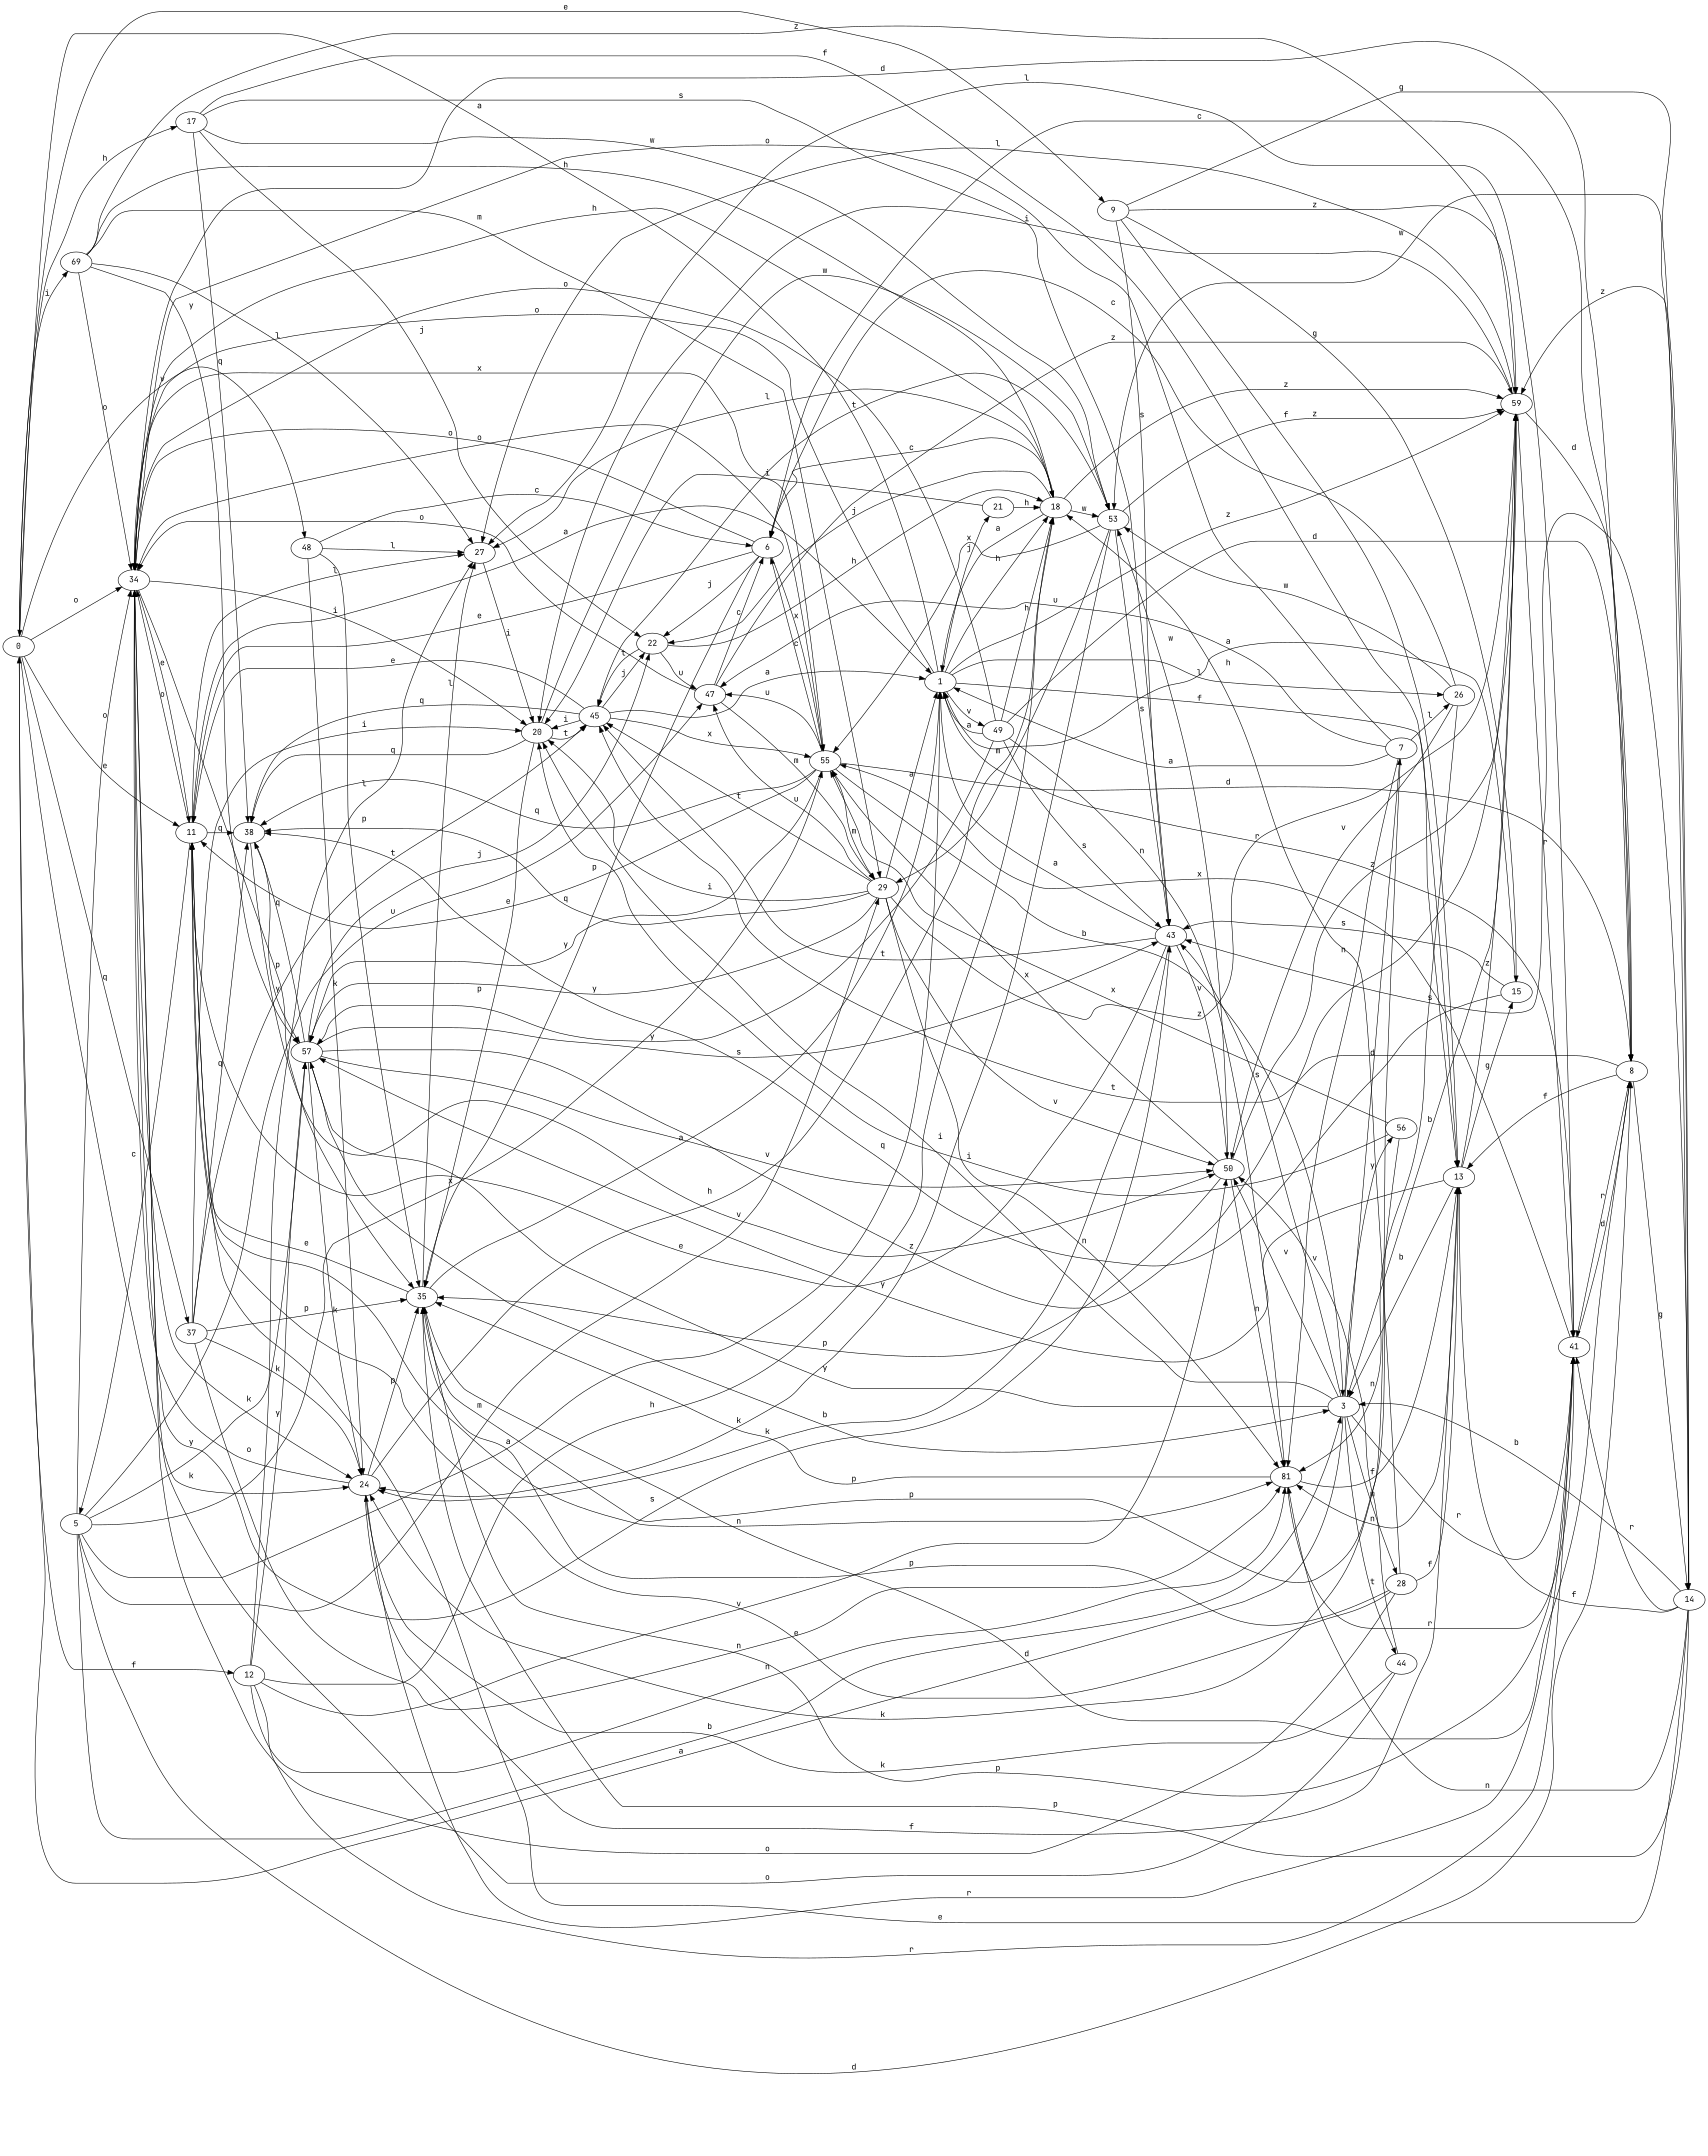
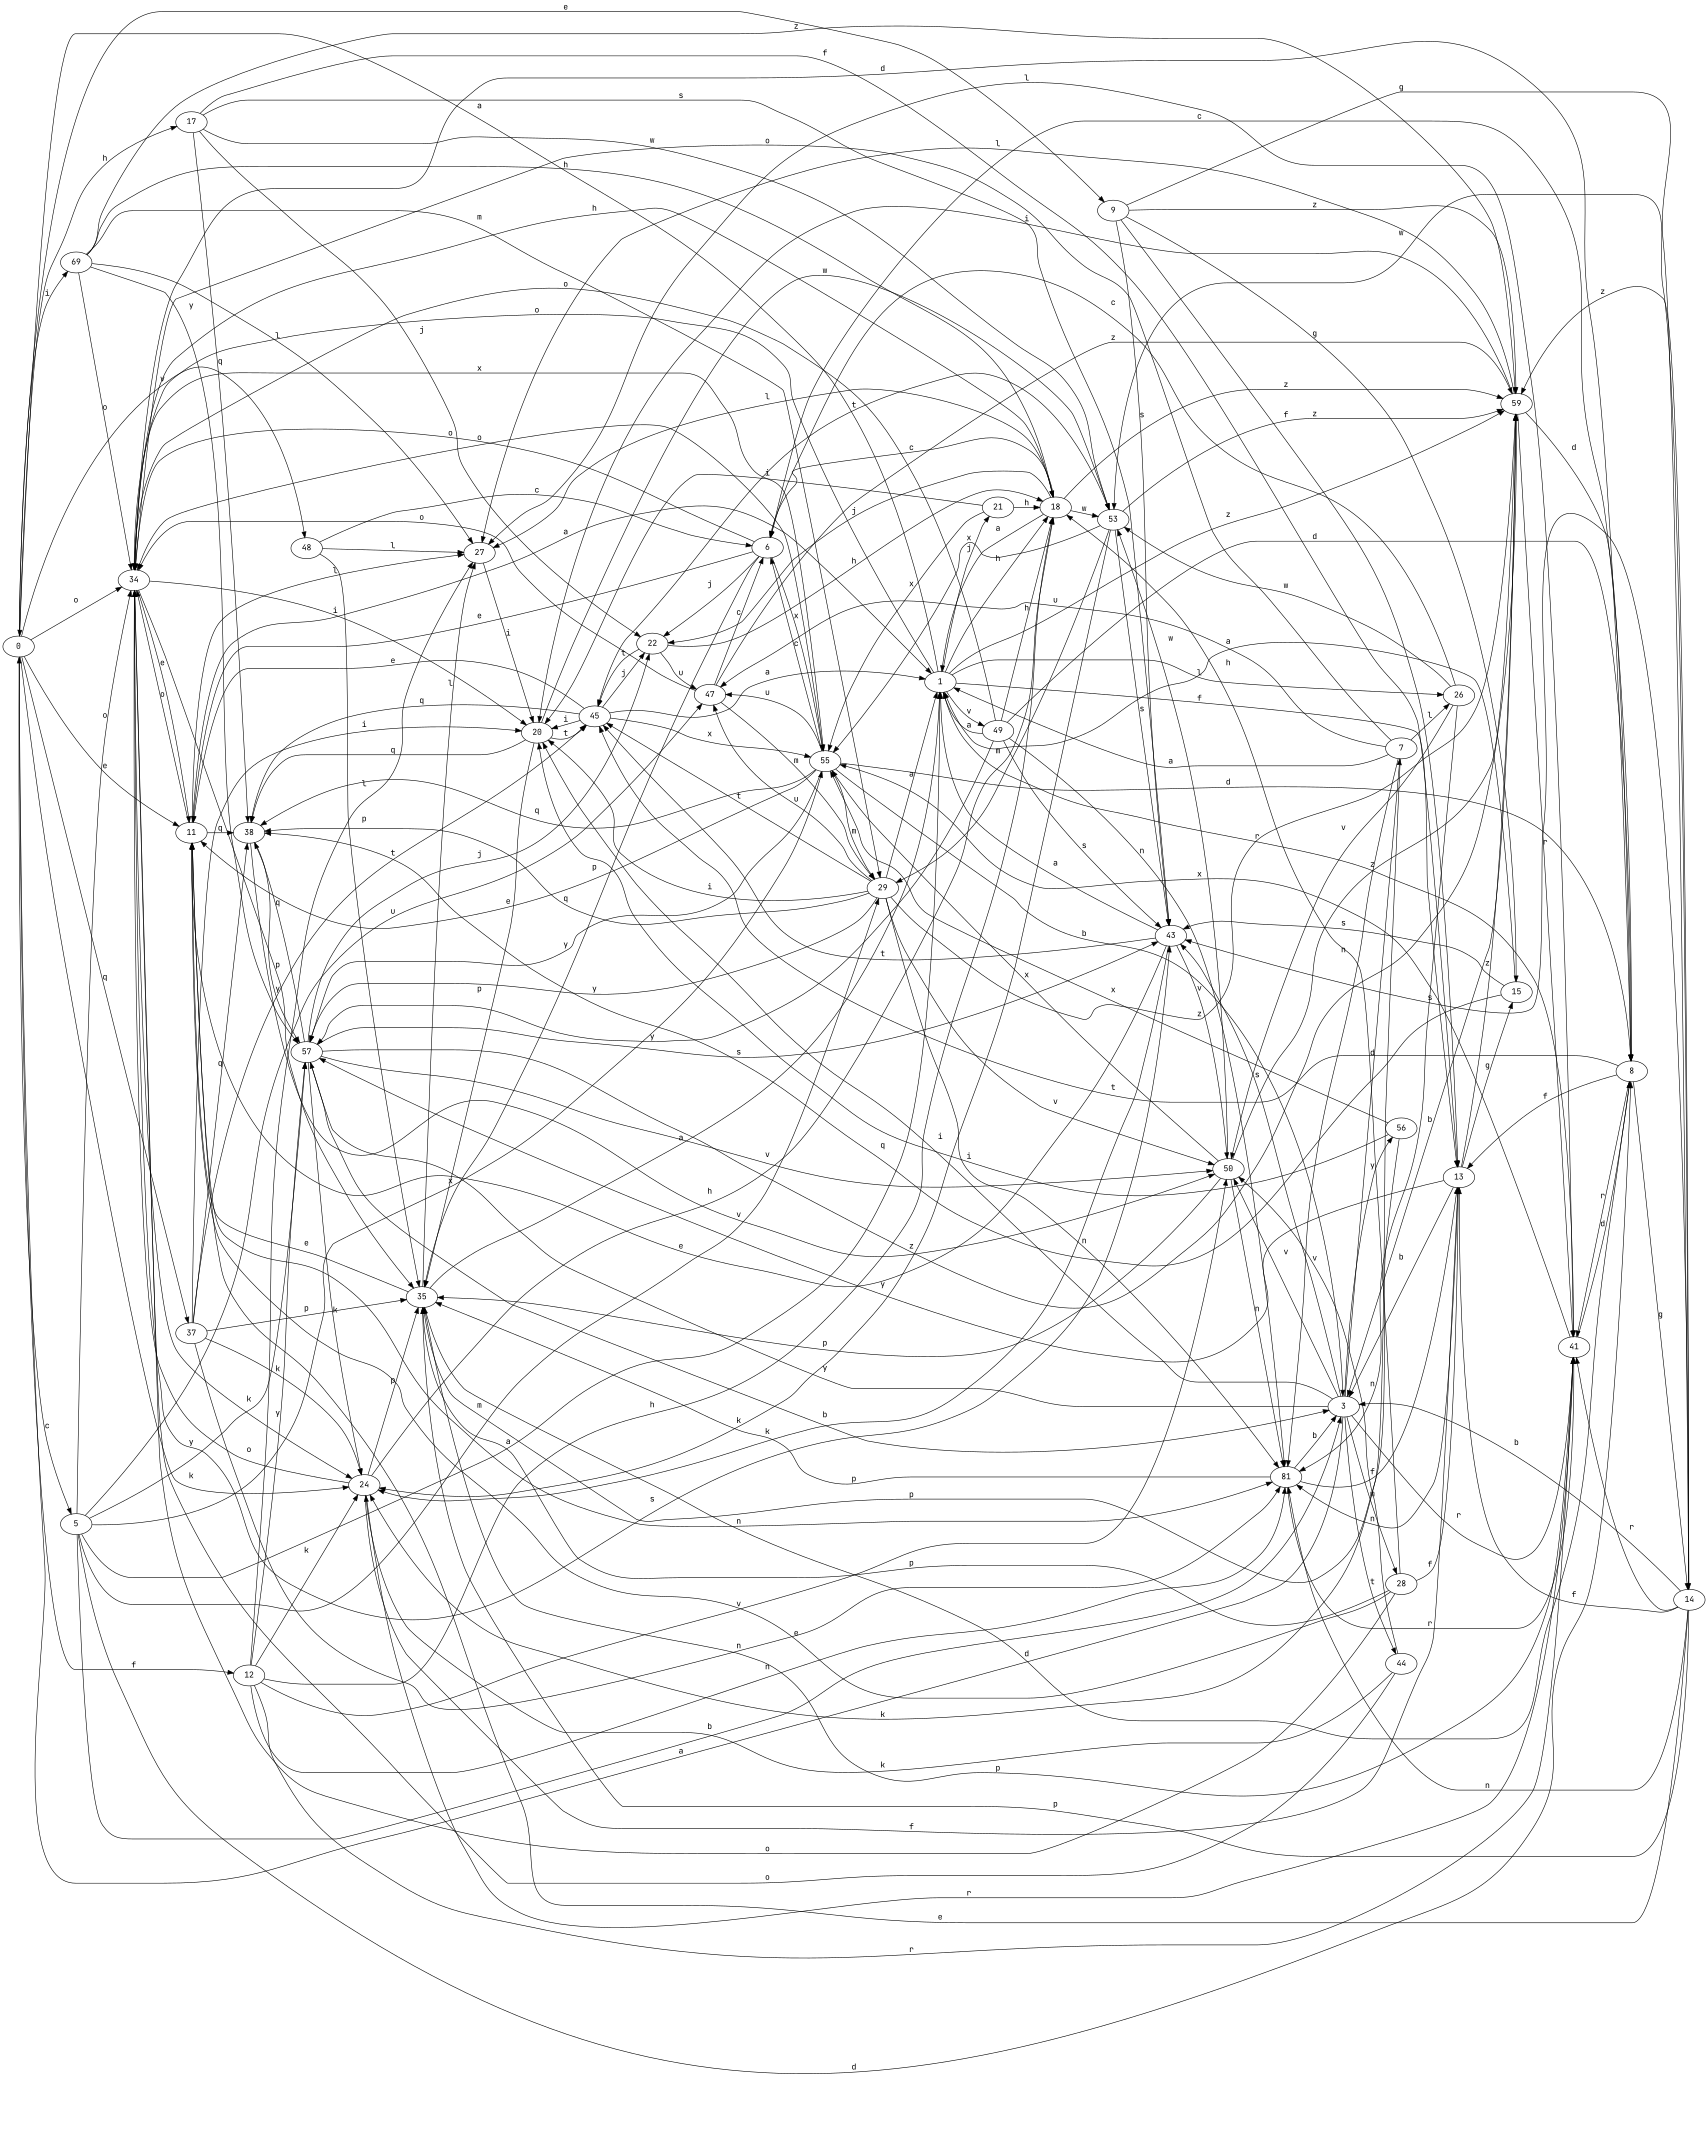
edge "21" -> "55": added, label "x"
edge "48" -> "24": now "12" -> "24"
edge "11" -> "5": now "0" -> "5"
edge "81" -> "3": added, label "b"
